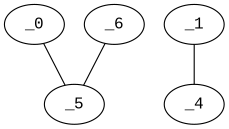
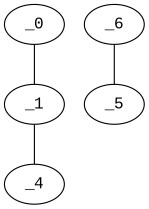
edge "_0" -- "_5": now "_0" -- "_1"
